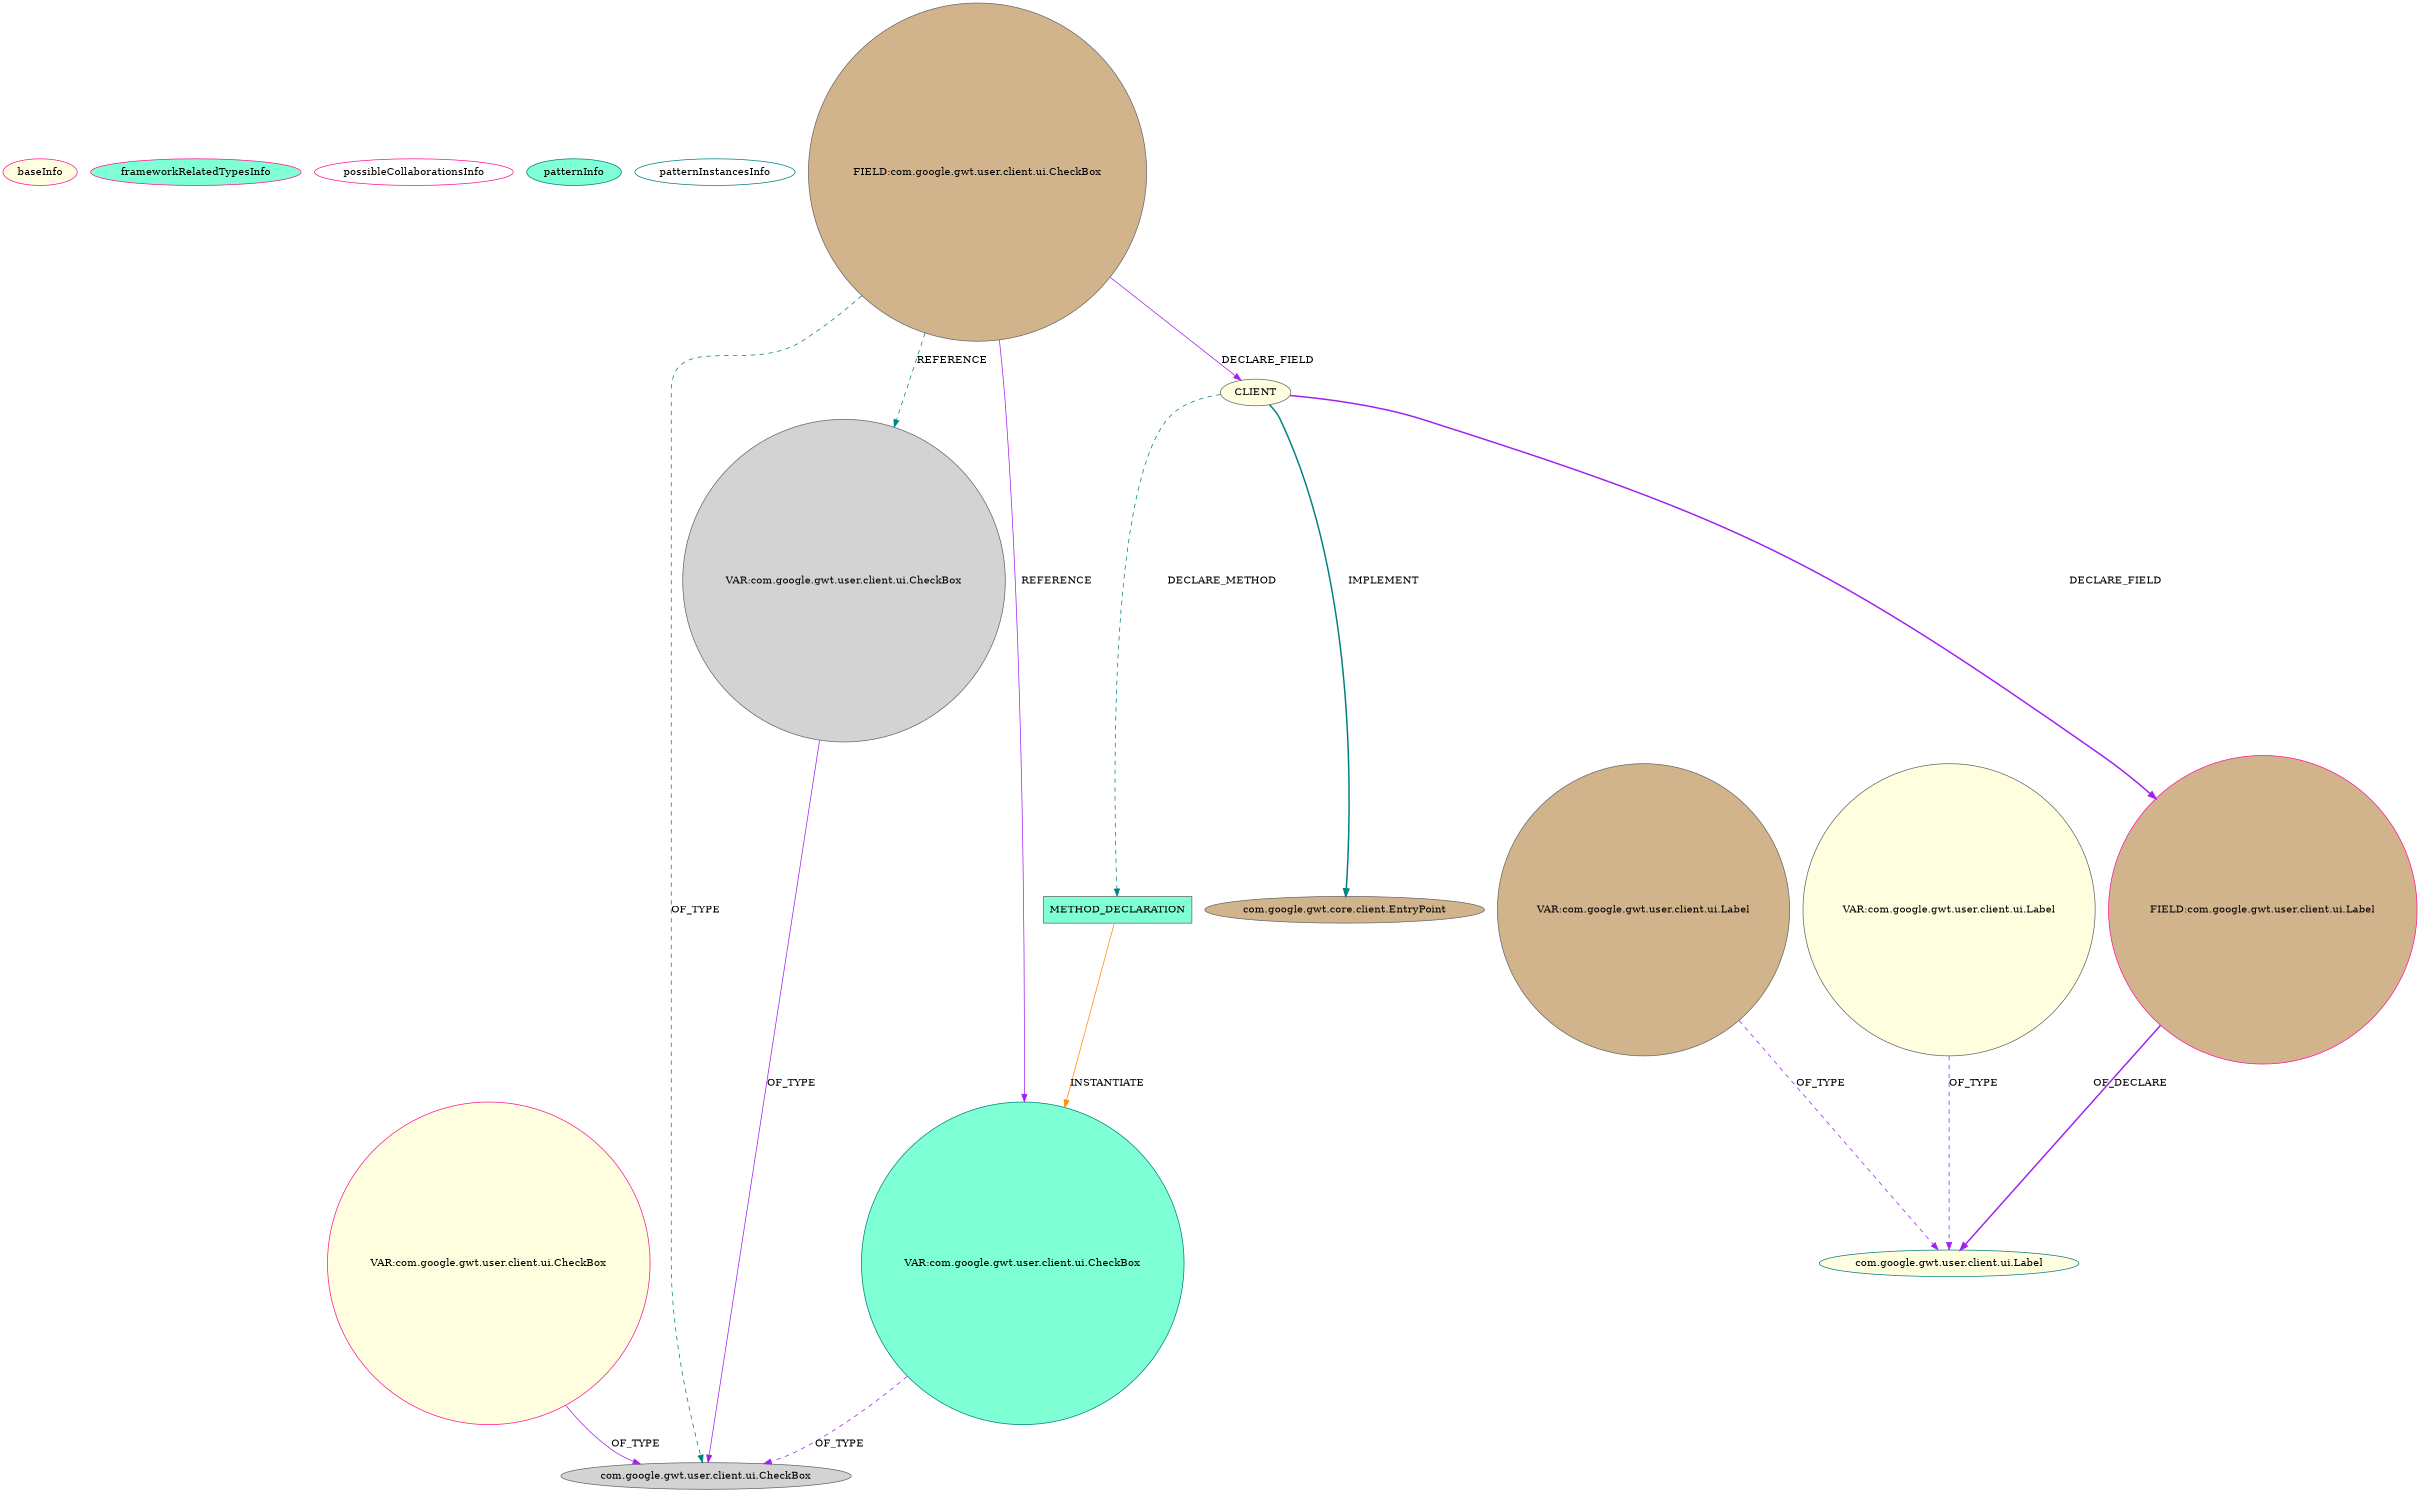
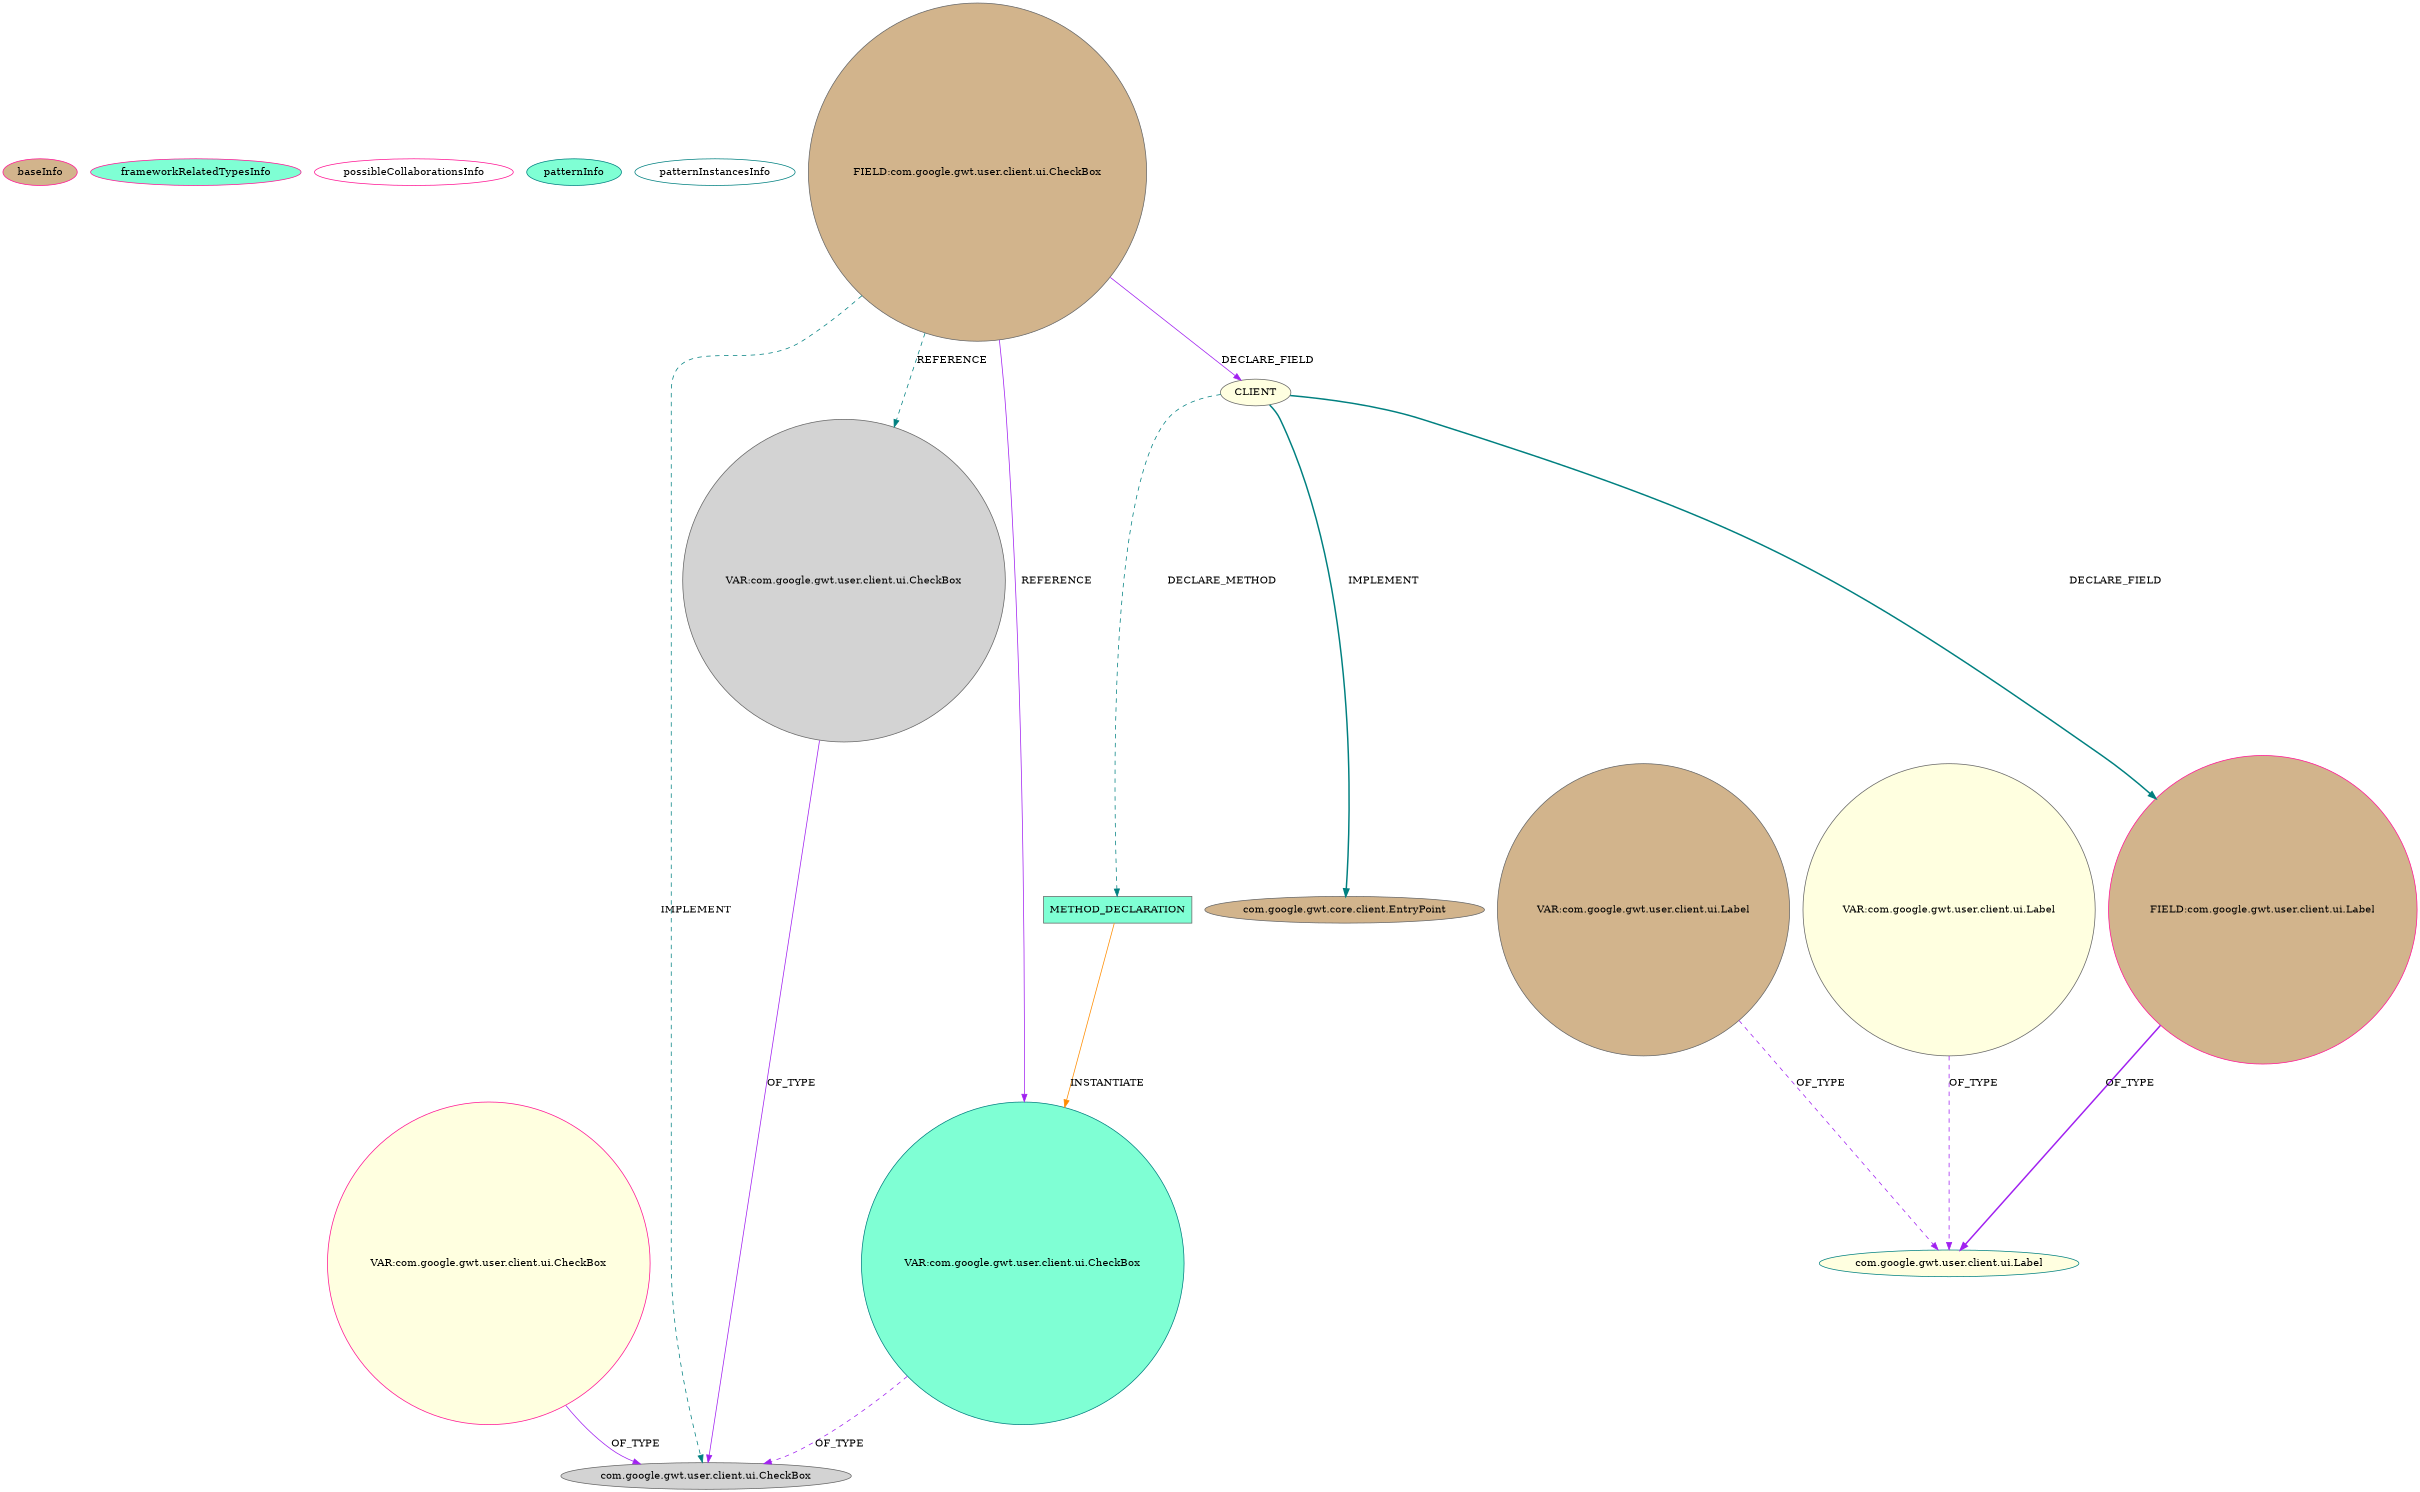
node "baseInfo": fillcolor lightyellow -> tan
edge "CLIENT" -> "FIELD:com.google.gwt.user.client.ui.Label": color purple -> teal
edge "FIELD:com.google.gwt.user.client.ui.CheckBox" -> "com.google.gwt.user.client.ui.CheckBox": label "OF_TYPE" -> "IMPLEMENT"
edge "FIELD:com.google.gwt.user.client.ui.Label" -> "com.google.gwt.user.client.ui.Label": label "OF_DECLARE" -> "OF_TYPE"
